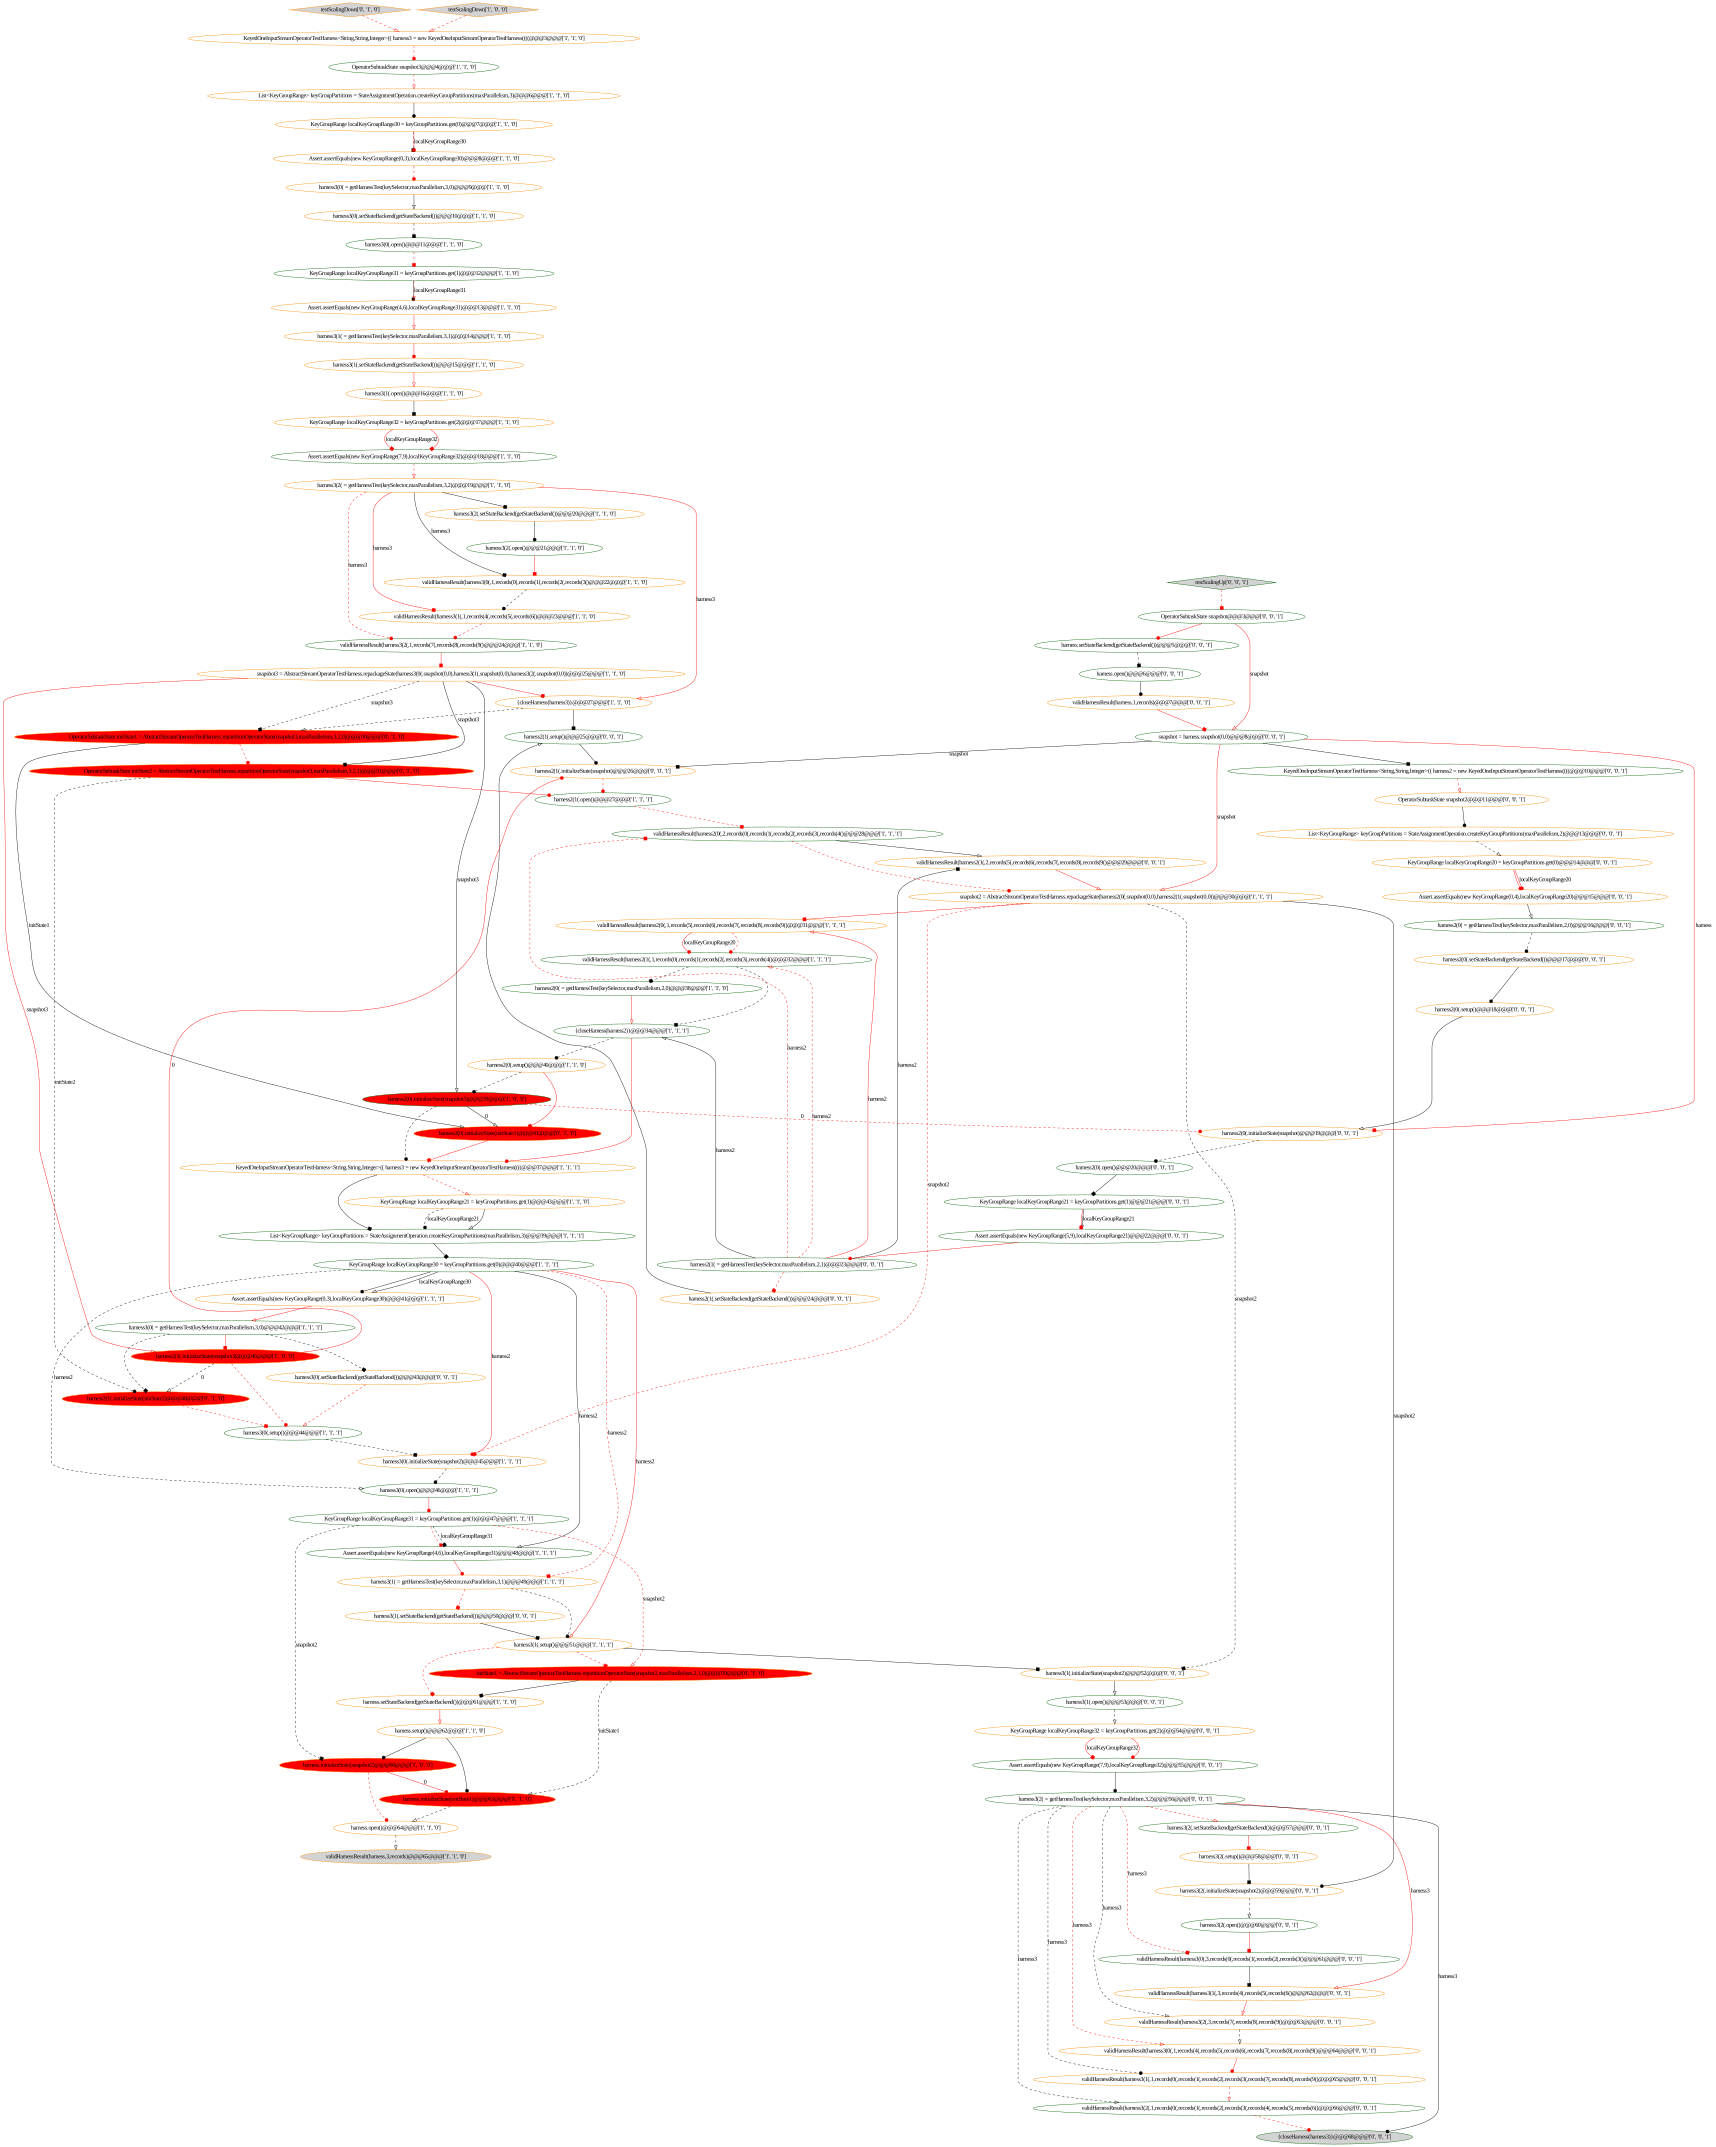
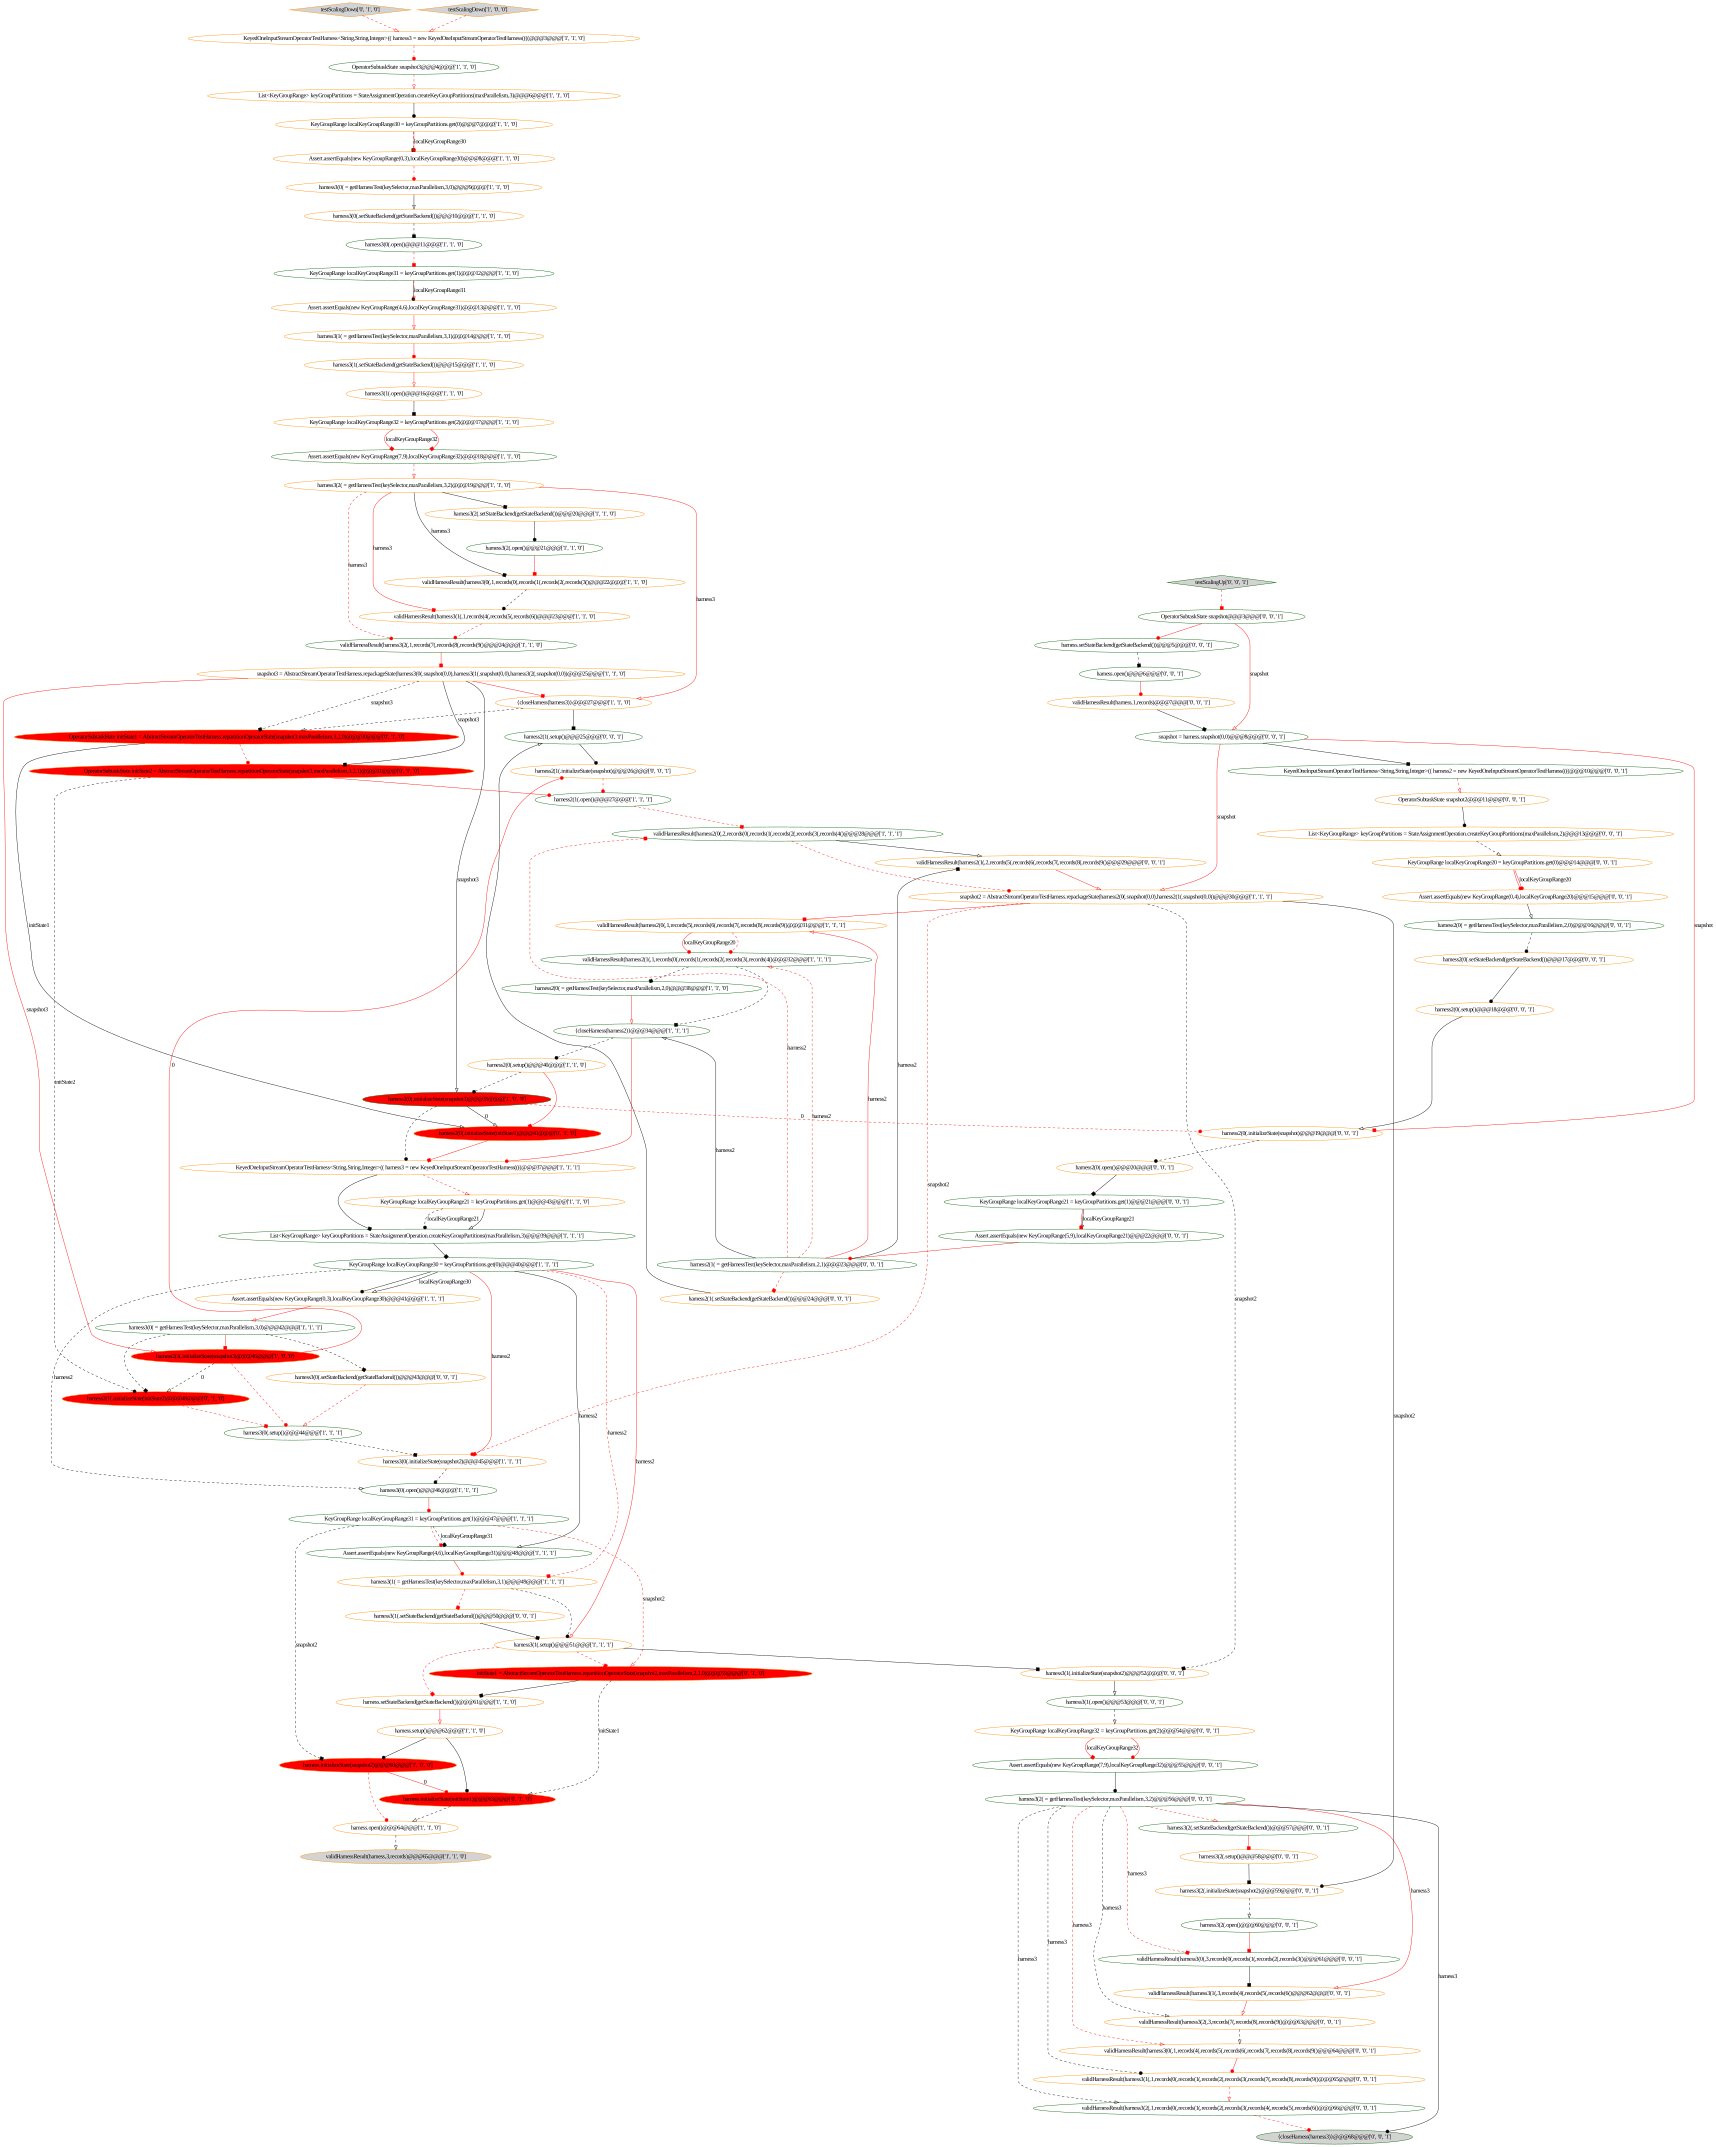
edge "harness.open()@@@6@@@['0', '0', '1']" -> "validHarnessResult(harness,1,records)@@@7@@@['0', '0', '1']": color black -> red
edge "validHarnessResult(harness,1,records)@@@7@@@['0', '0', '1']" -> "snapshot = harness.snapshot(0,0)@@@8@@@['0', '0', '1']": color red -> black
edge "snapshot = harness.snapshot(0,0)@@@8@@@['0', '0', '1']" -> "harness2(1(.initializeState(snapshot)@@@26@@@['0', '0', '1']": removed, label "snapshot"
edge "snapshot = harness.snapshot(0,0)@@@8@@@['0', '0', '1']" -> "harness2(0(.initializeState(snapshot)@@@19@@@['0', '0', '1']": label "harness" -> "snapshot"
node "harness2(0(.open()@@@20@@@['0', '0', '1']": color darkgreen -> darkorange
